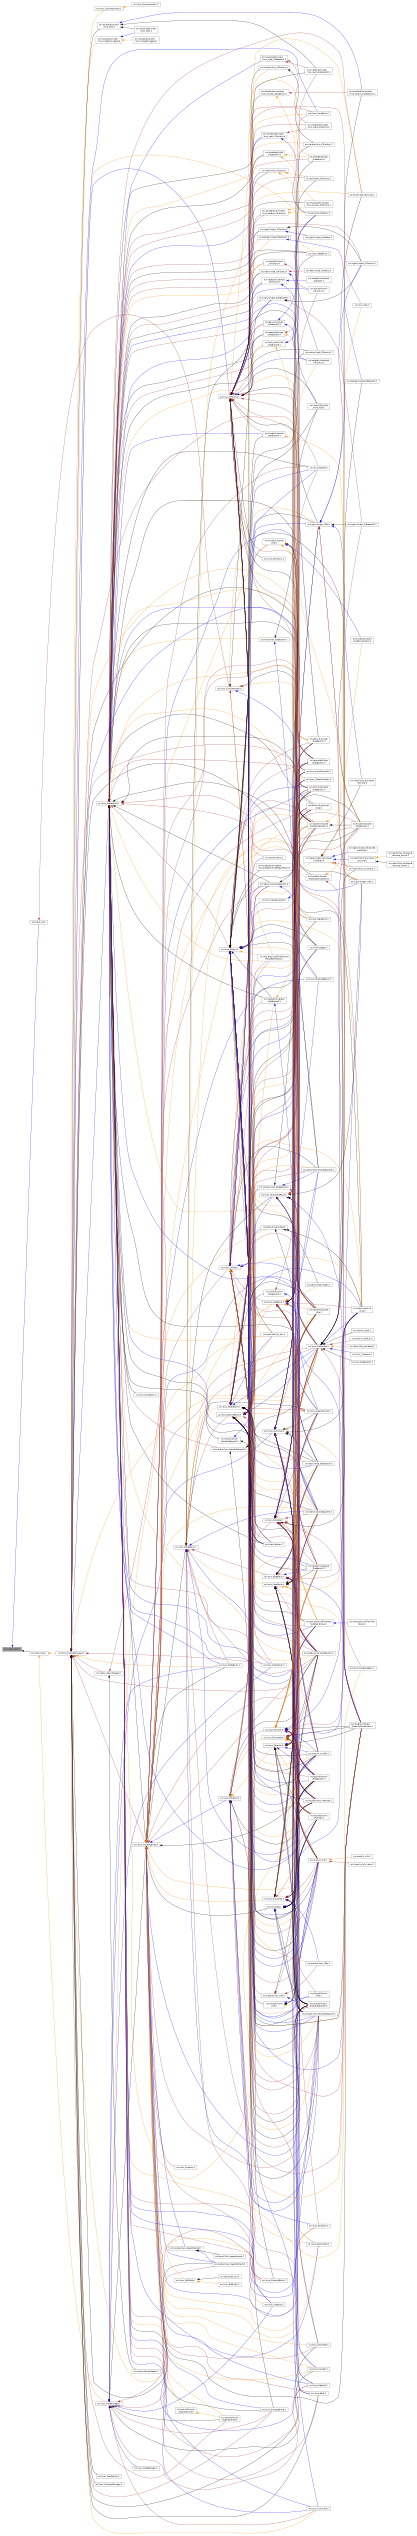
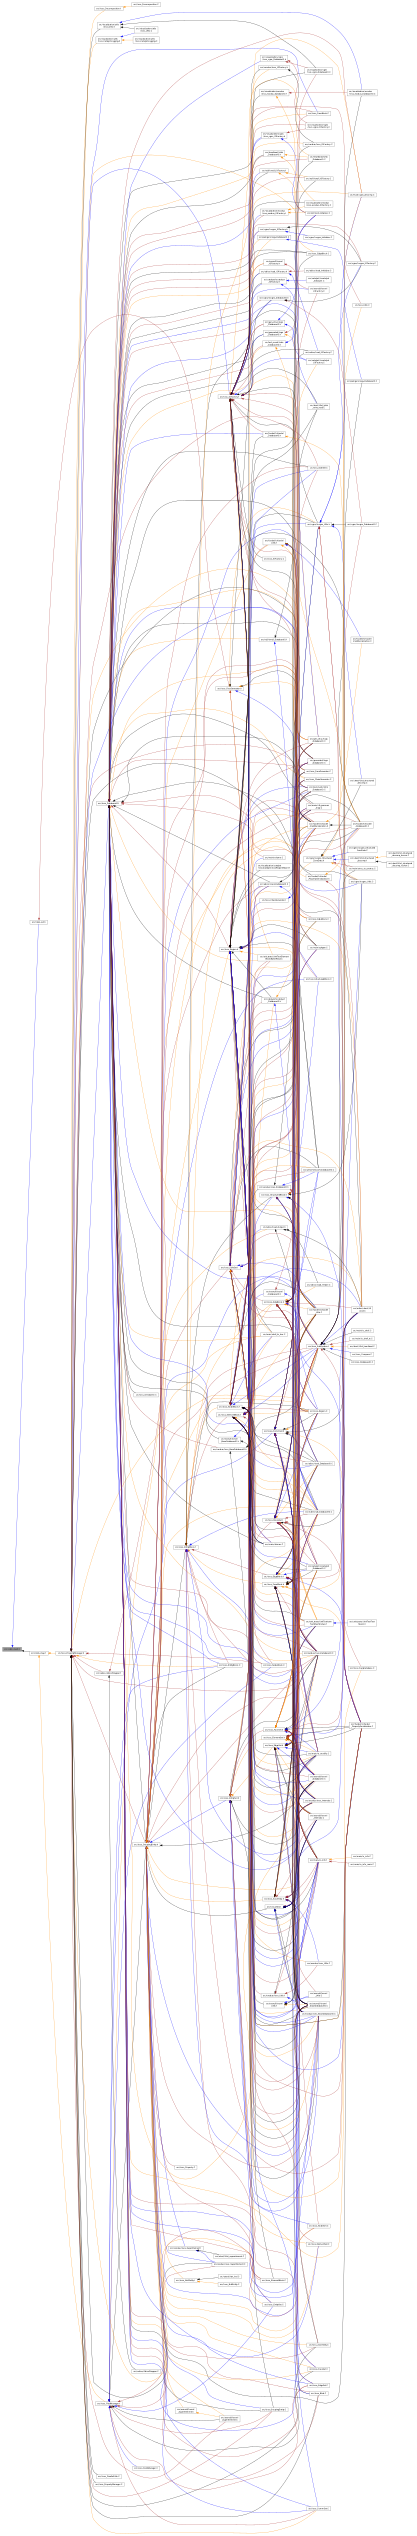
node "src/Ioss_SuperElement.C": label "src/Ioss_SuperElement.C" -> "src/Ioss_Region.C"
